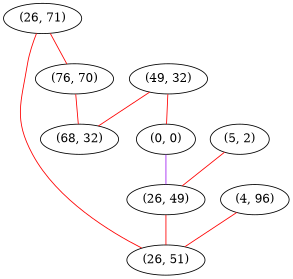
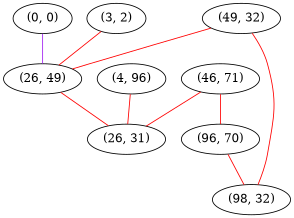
node "(26, 71)": label "(26, 71)" -> "(46, 71)"
node "(76, 70)": label "(76, 70)" -> "(96, 70)"
edge "(49, 32)" -- "(0, 0)": now "(49, 32)" -- "(26, 49)"
node "(68, 32)": label "(68, 32)" -> "(98, 32)"
node "(5, 2)": label "(5, 2)" -> "(3, 2)"
node "(26, 51)": label "(26, 51)" -> "(26, 31)"
